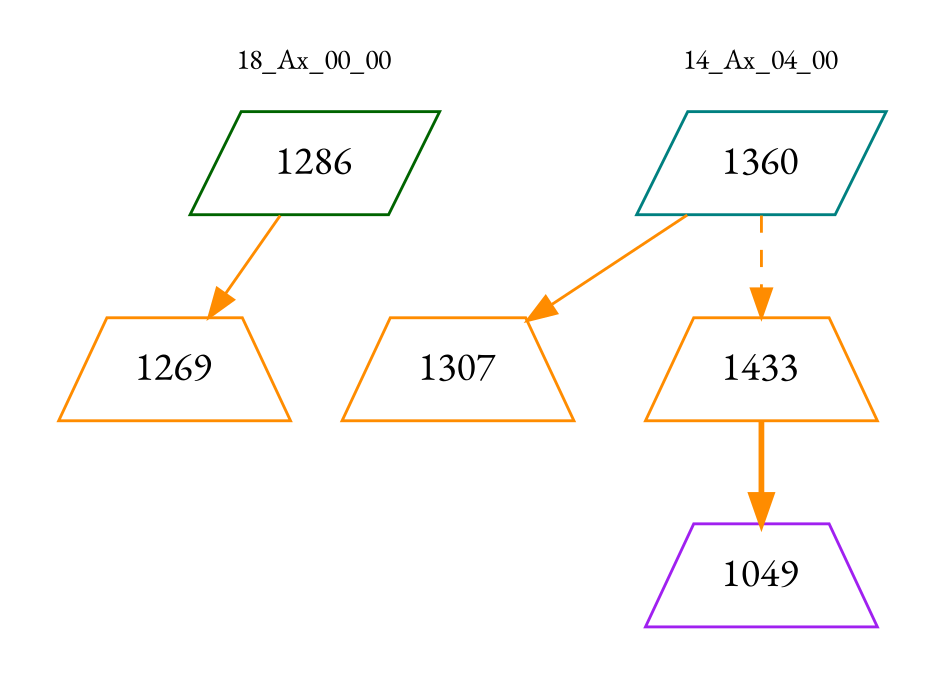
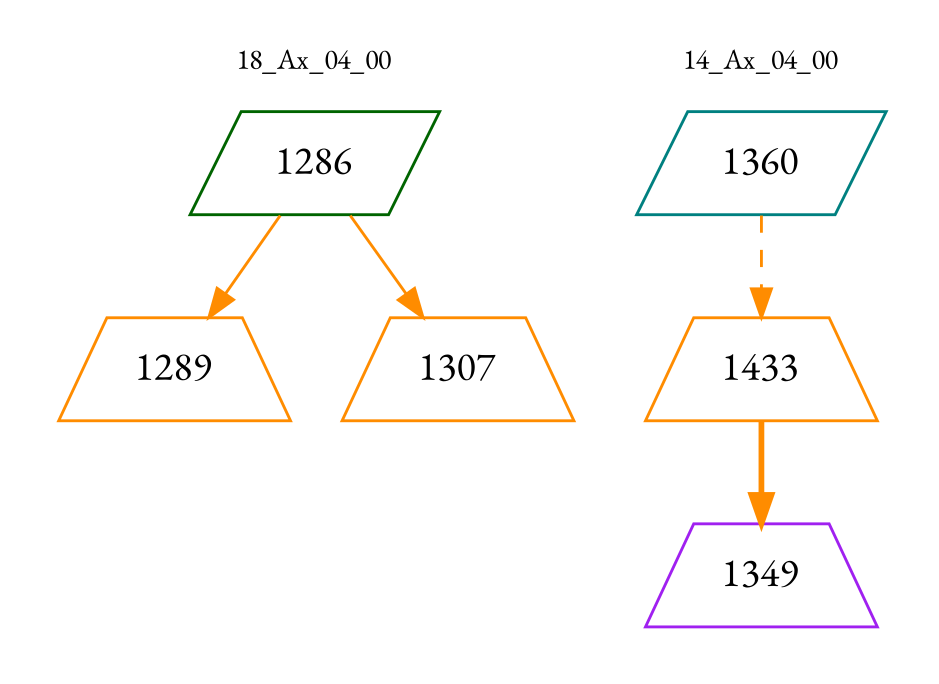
cluster "18_Ax_00_00": label "18_Ax_00_00" -> "18_Ax_04_00"
edge "1360" -> "1307": now "1286" -> "1307"
node "1269": label "1269" -> "1289"
node "1049": label "1049" -> "1349"
